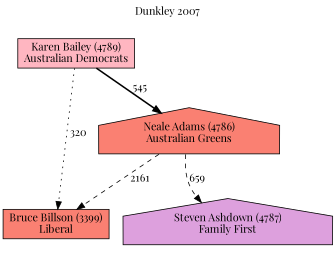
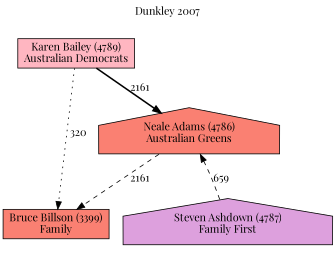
edge "Karen Bailey (4789) Australian Democrats" -> "Neale Adams (4786) Australian Greens": label "545" -> "2161"
edge "Neale Adams (4786) Australian Greens" -> "Steven Ashdown (4787) Family First": reversed
node "Bruce Billson (3399) Liberal": label "Bruce Billson (3399) Liberal" -> "Bruce Billson (3399) Family"
